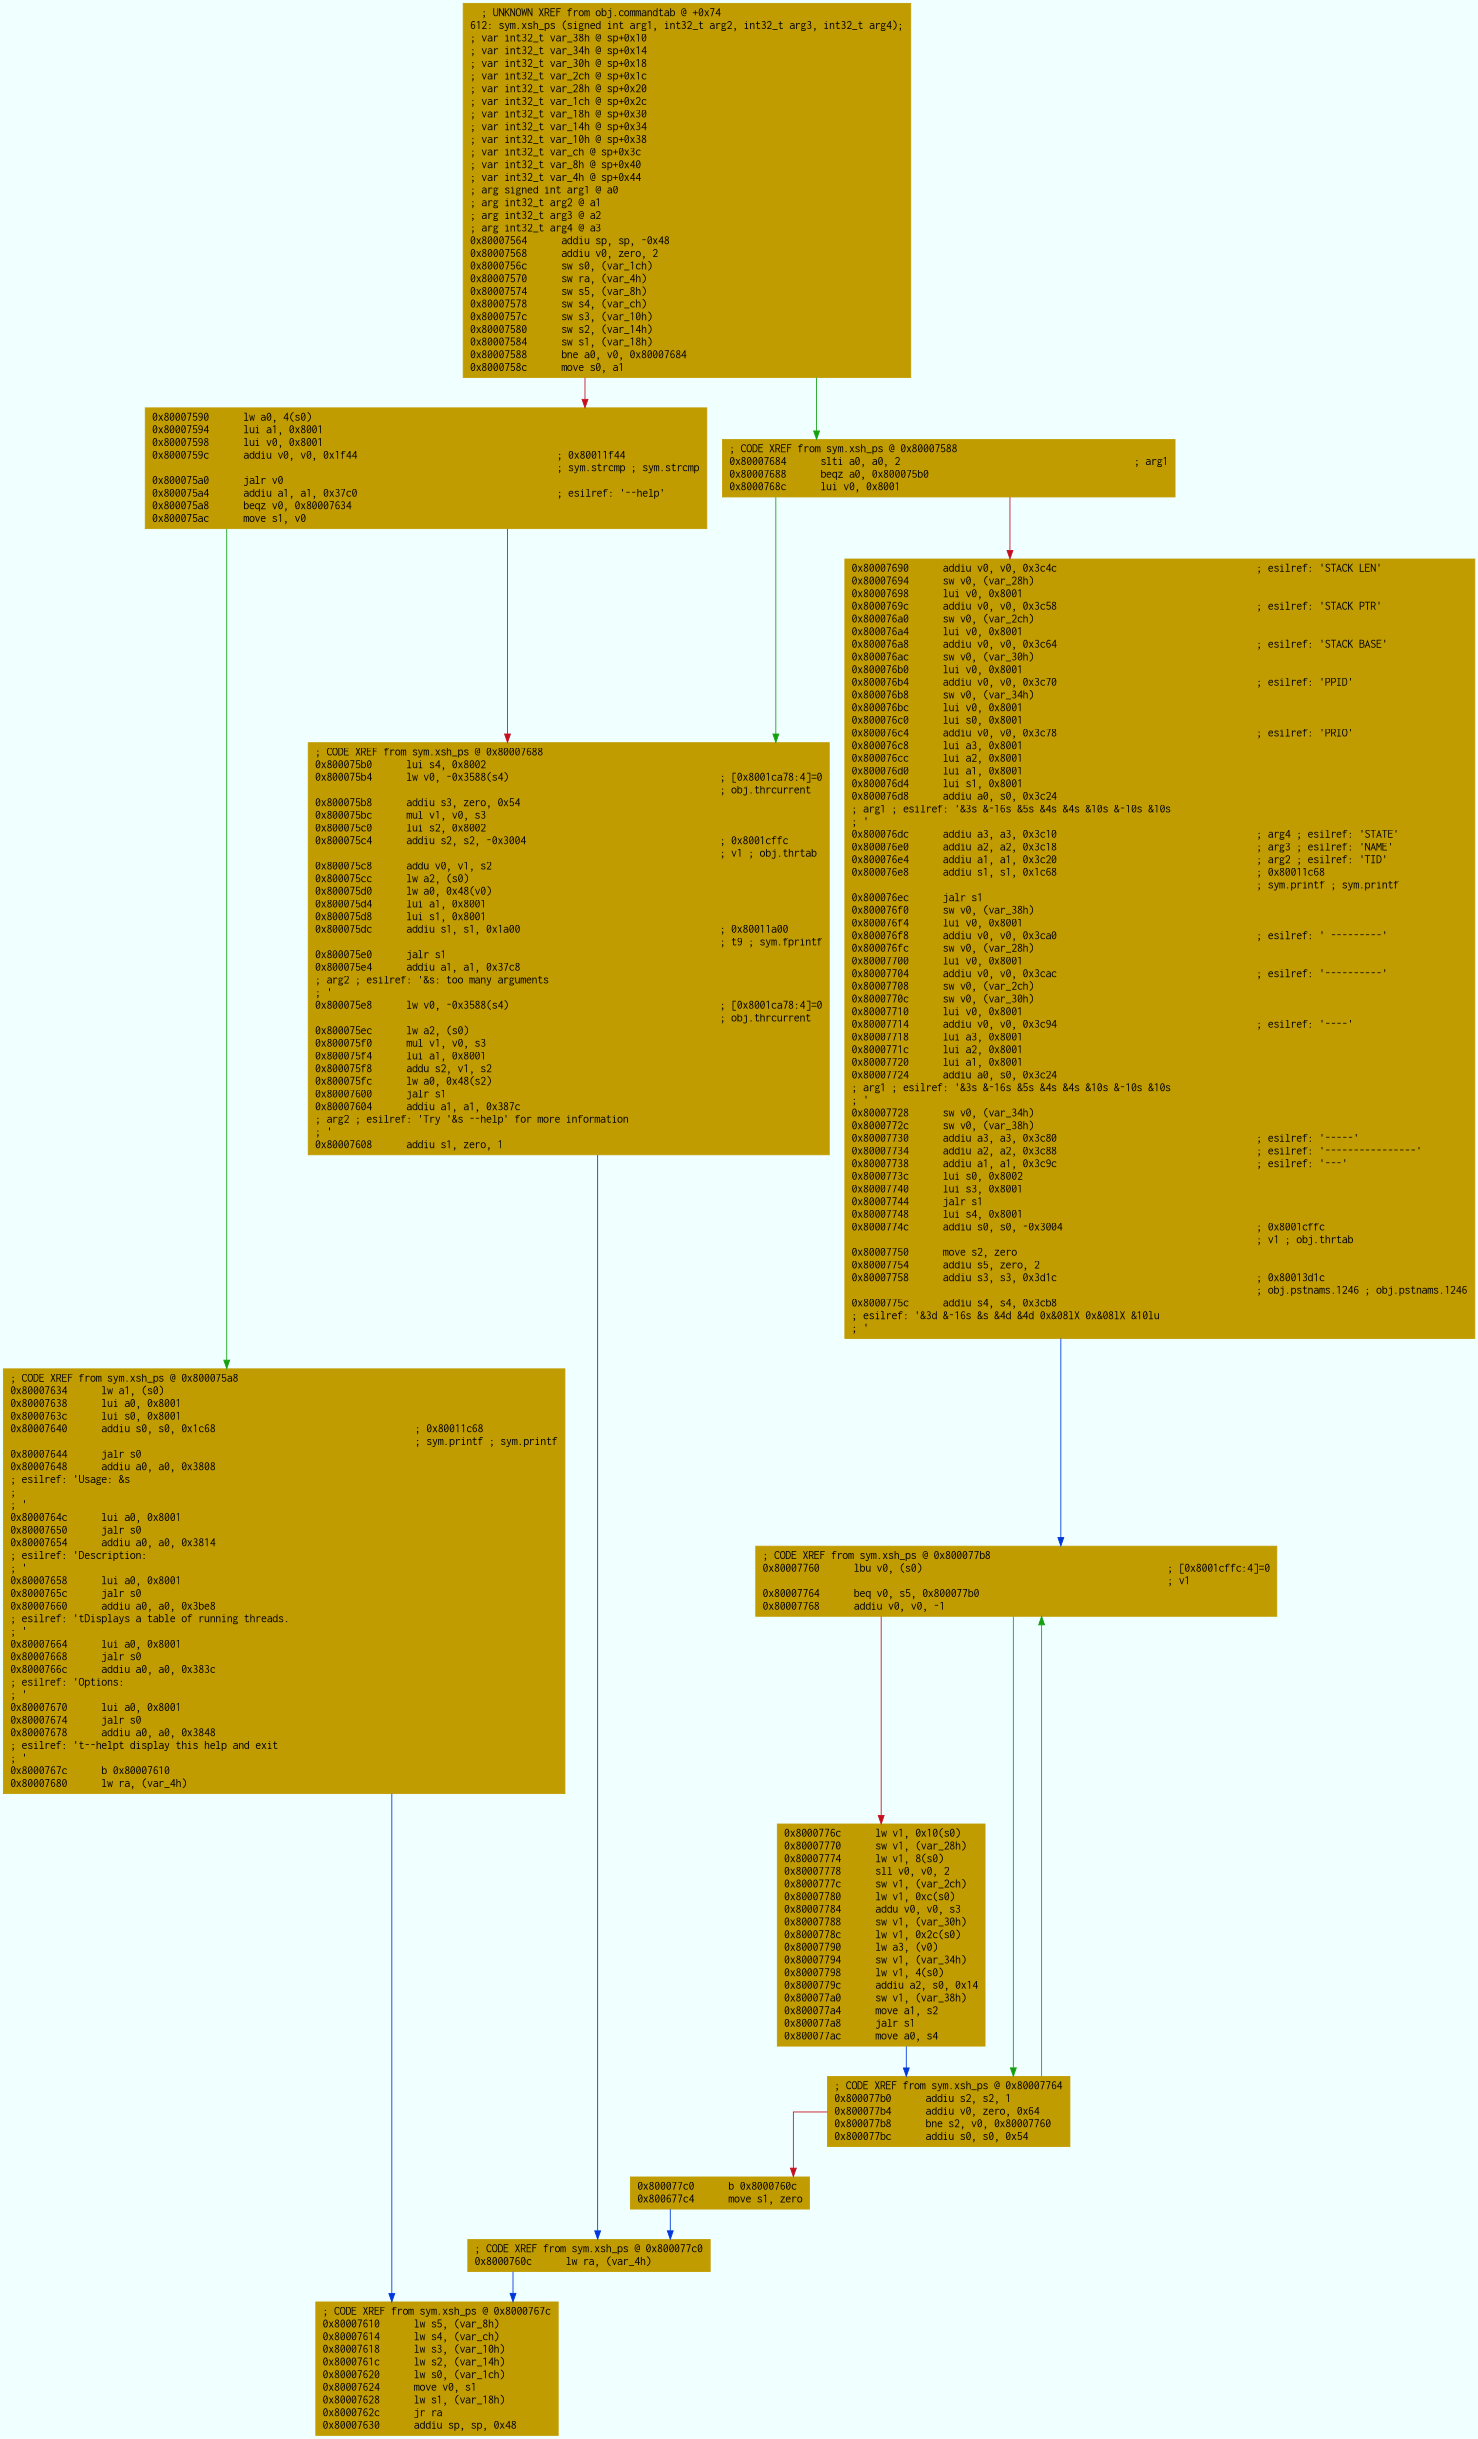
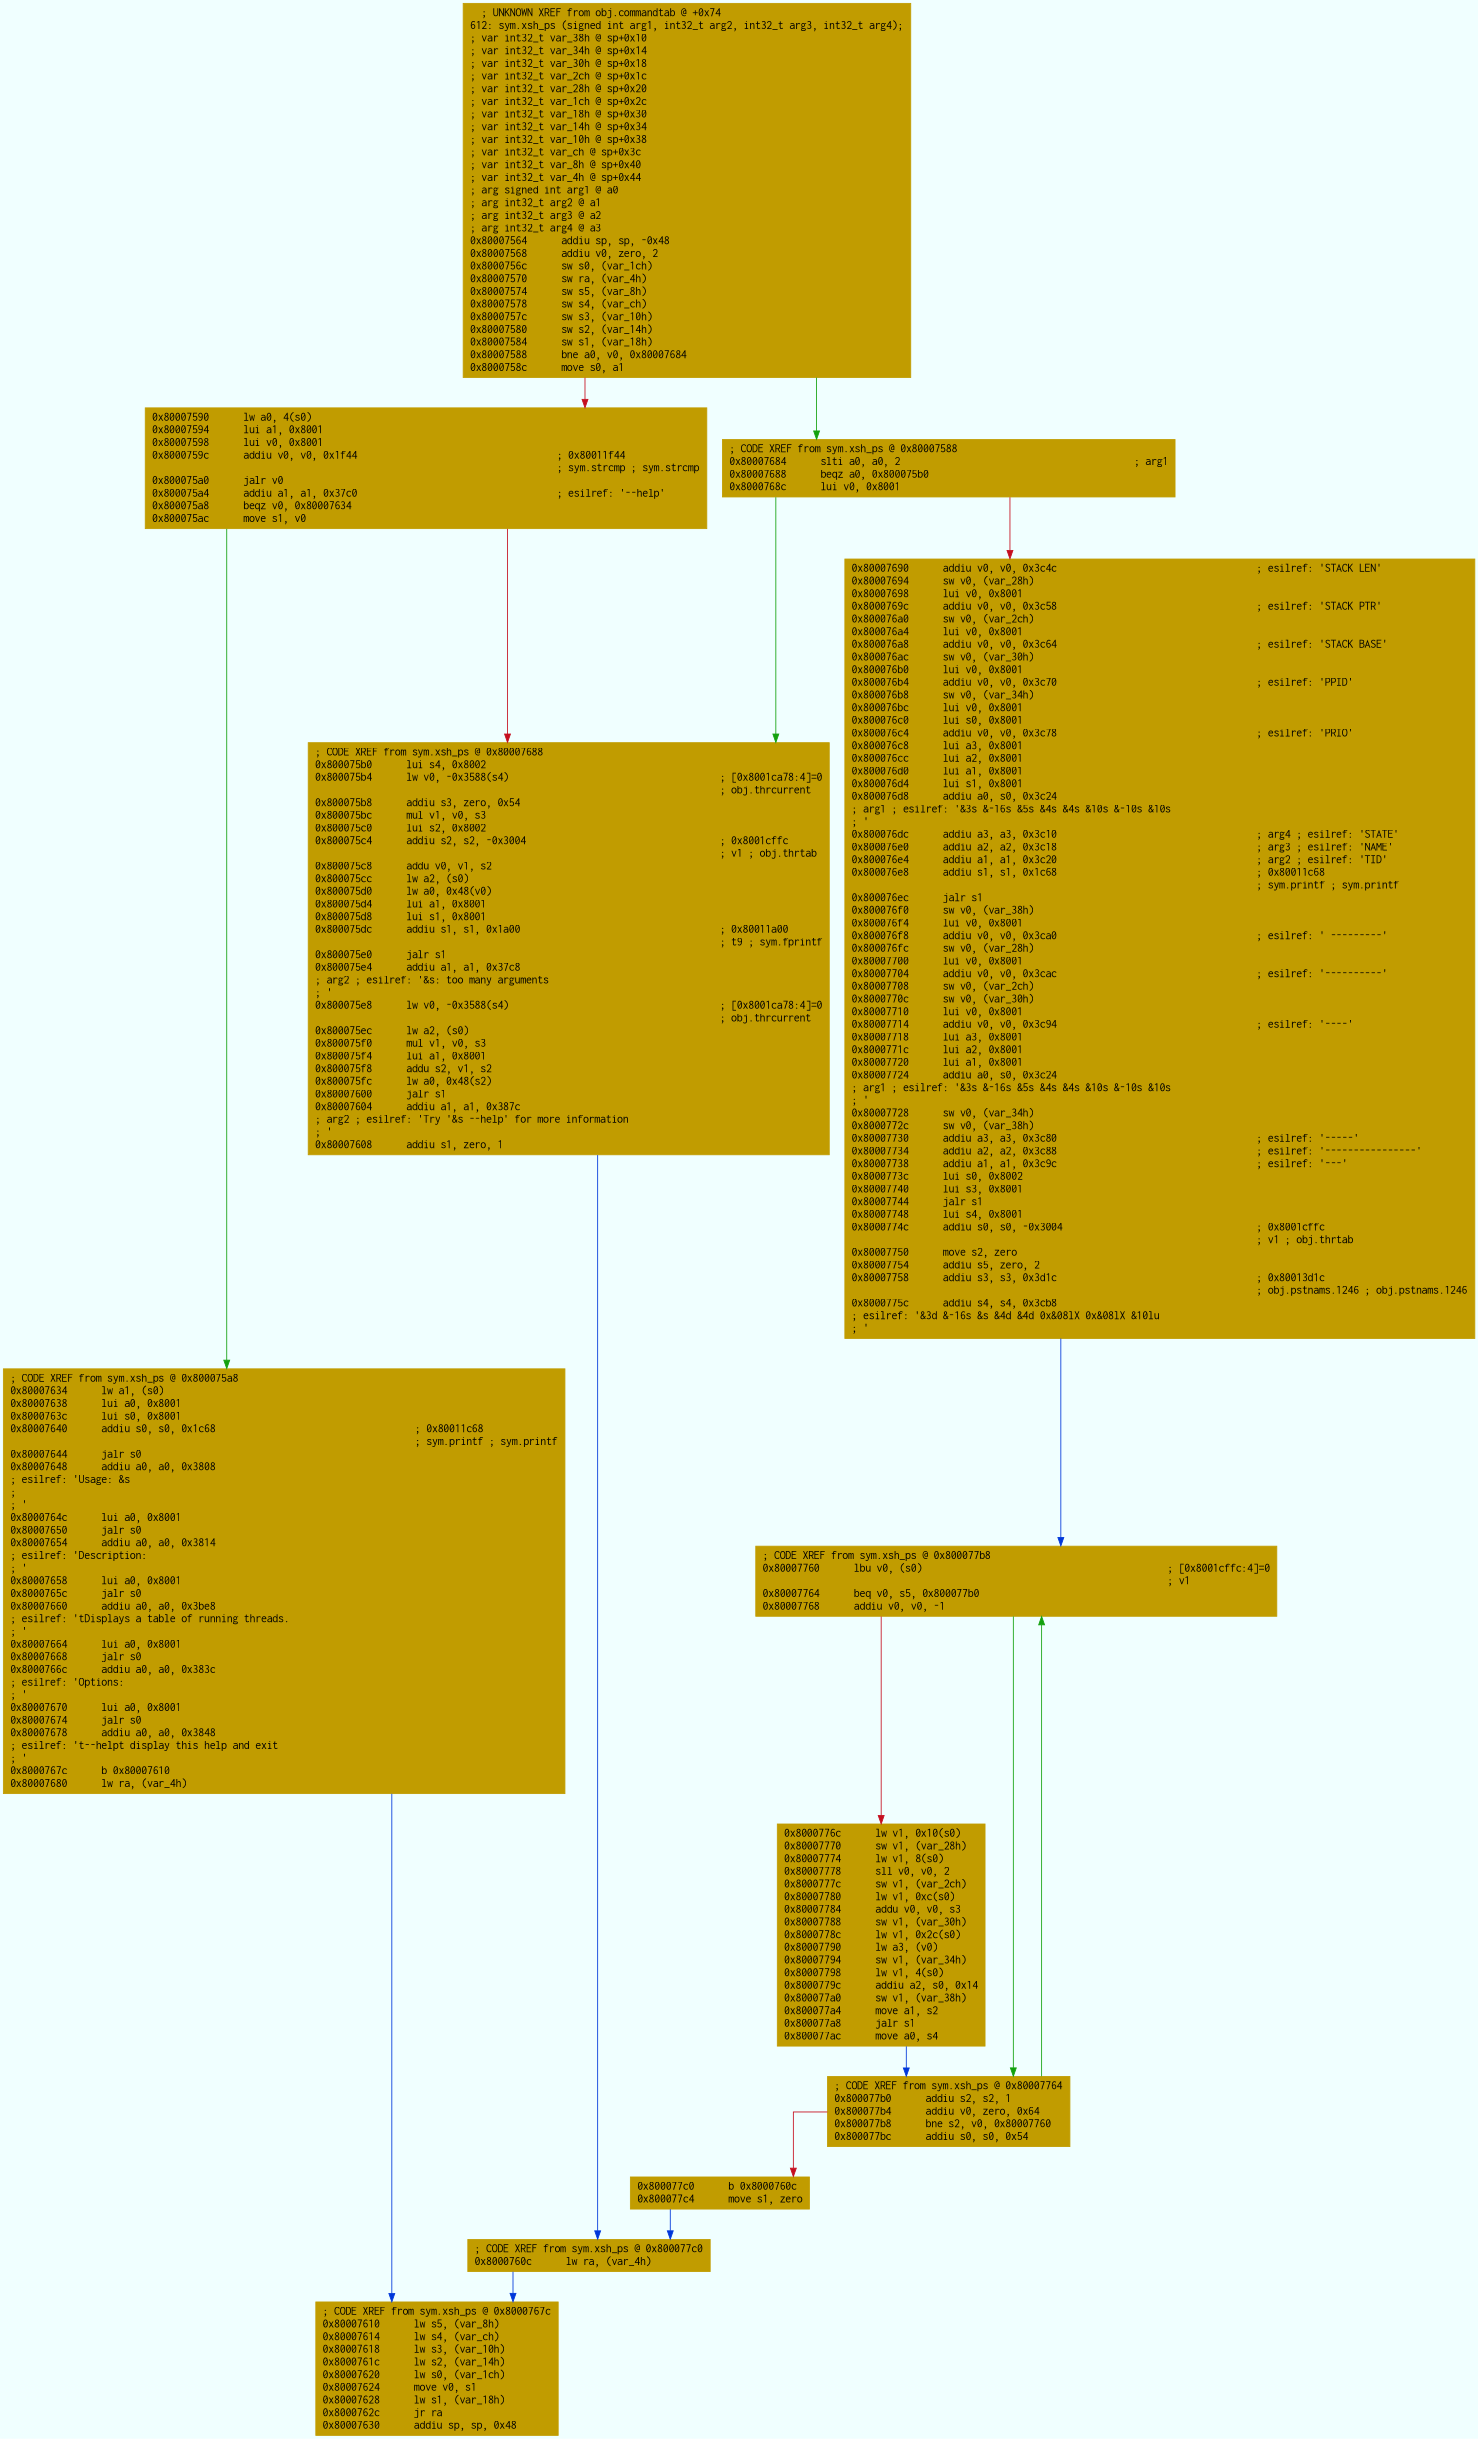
node "0x800077c0      b 0x8000760c 0x800677c4      move s1, zero": label "0x800077c0      b 0x8000760c 0x800677c4      move s1, zero" -> "0x800077c0      b 0x8000760c 0x800077c4      move s1, zero"
